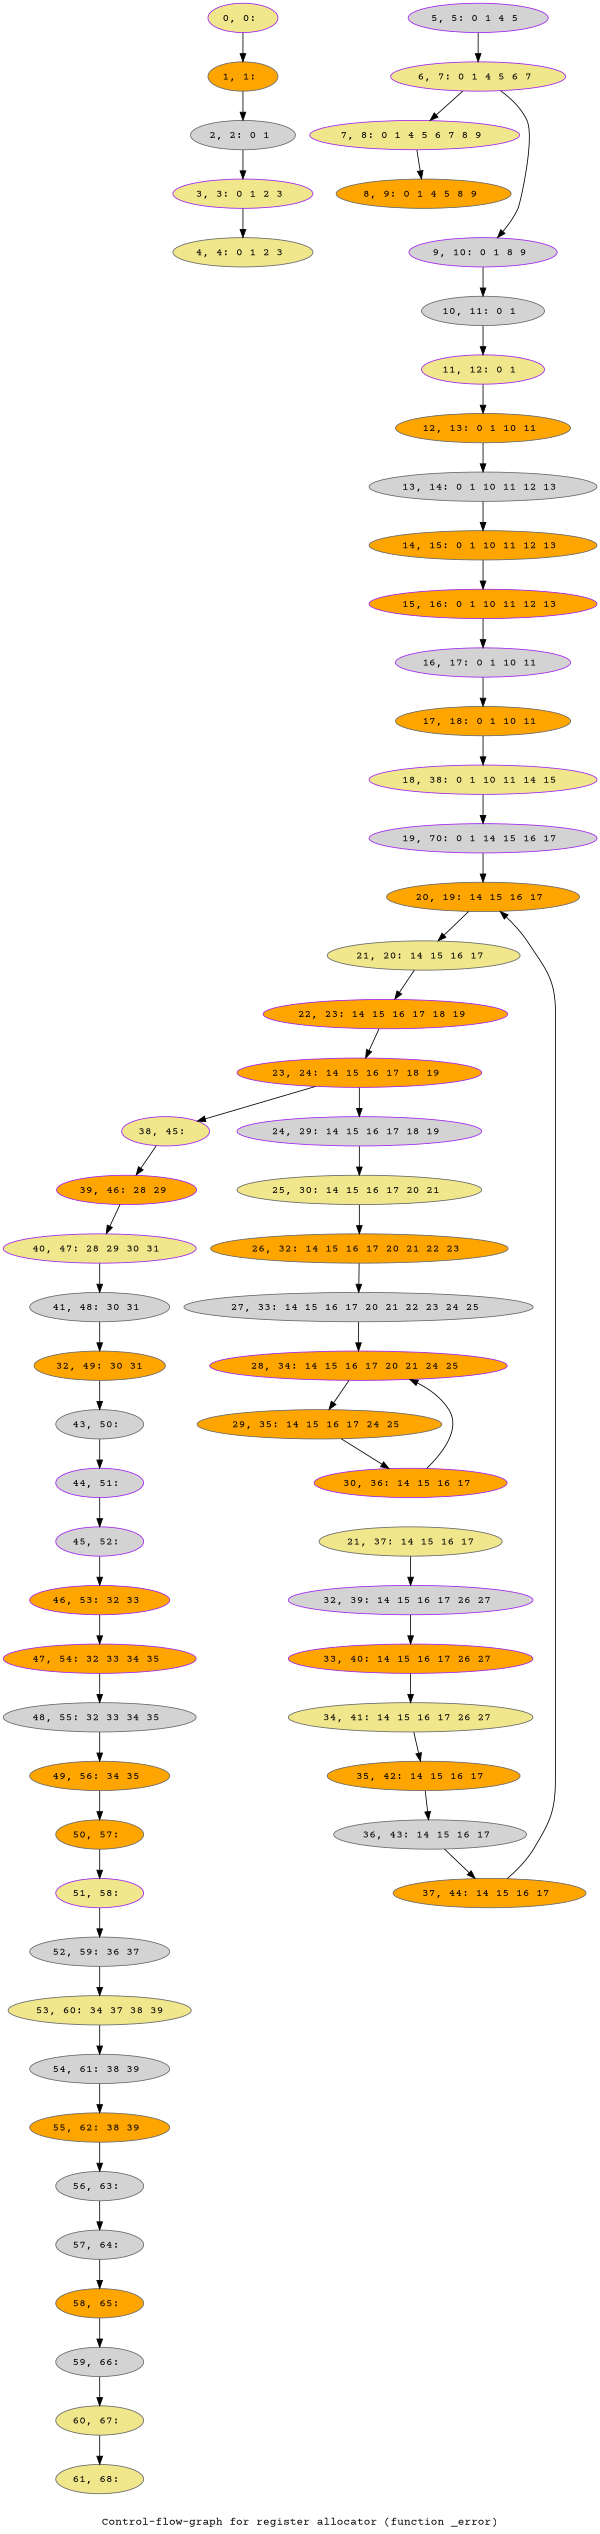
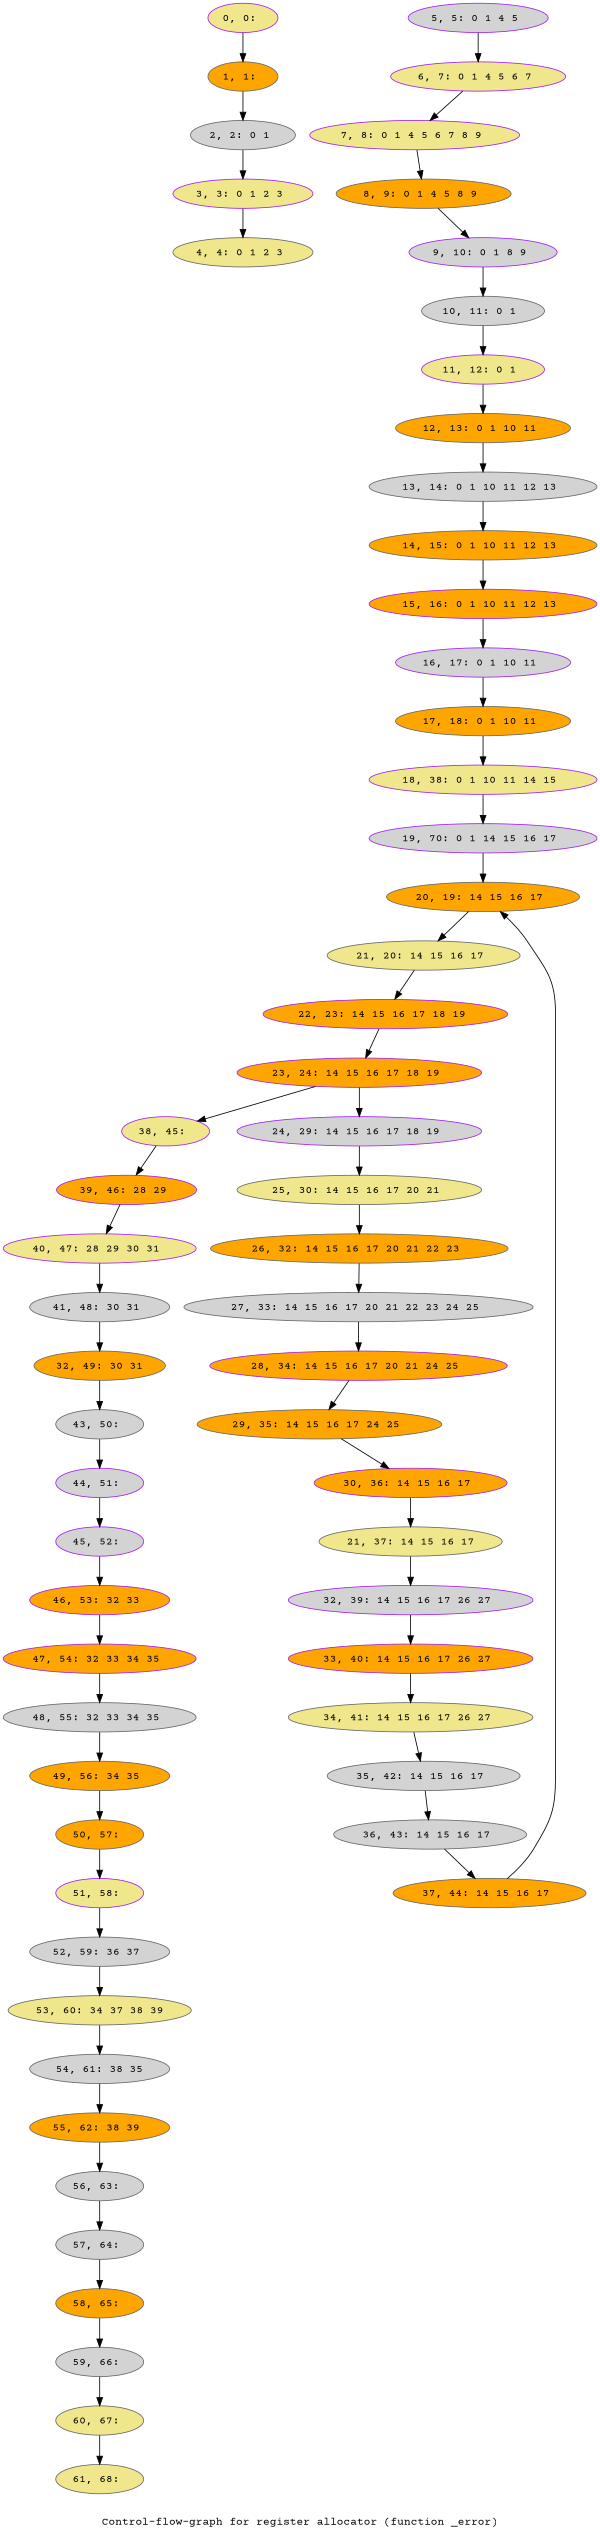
edge "6, 7: 0 1 4 5 6 7" -> "9, 10: 0 1 8 9": now "8, 9: 0 1 4 5 8 9" -> "9, 10: 0 1 8 9"
edge "30, 36: 14 15 16 17" -> "28, 34: 14 15 16 17 20 21 24 25": now "30, 36: 14 15 16 17" -> "21, 37: 14 15 16 17"
node "35, 42: 14 15 16 17": fillcolor orange -> lightgrey
node "54, 61: 38 39": label "54, 61: 38 39" -> "54, 61: 38 35"
